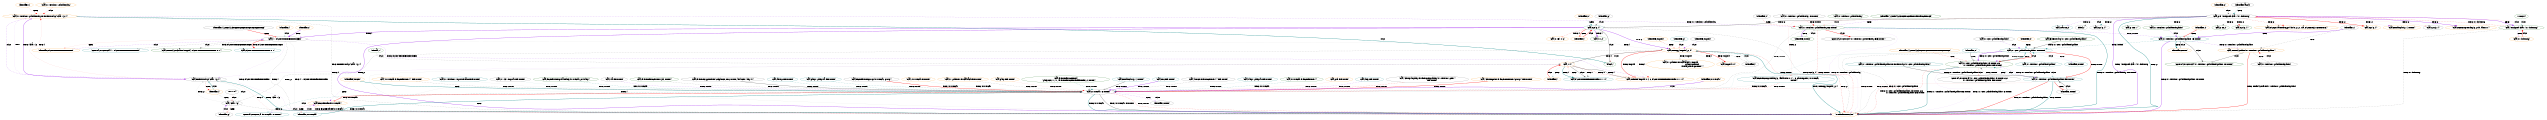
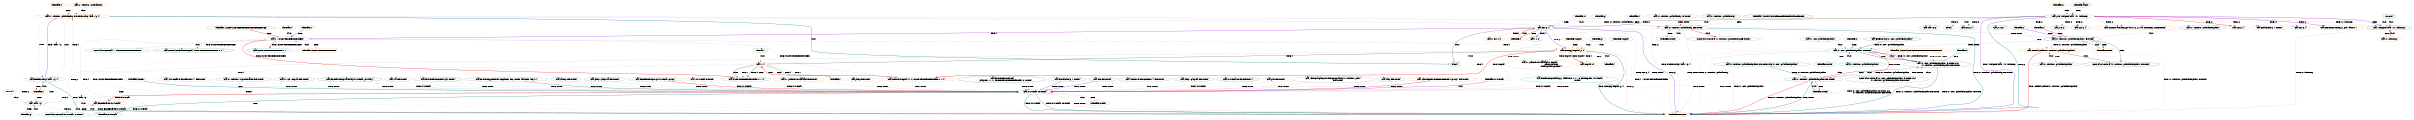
edge "(Call,i > PSK_MAX_IDENTITY_LEN)" -> "(Call,PSK_MAX_IDENTITY_LEN + 1 - i)": added, label "DDG: PSK_MAX_IDENTITY_LEN"
edge "(Call,s->session->psk_identity_hint != NULL)" -> "(MethodReturn,int)": style bold -> dotted
